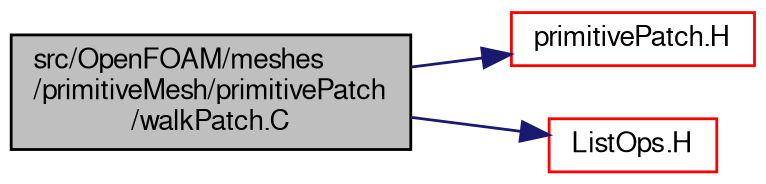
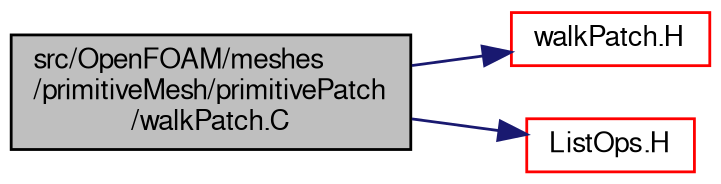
node "primitivePatch.H": label "primitivePatch.H" -> "walkPatch.H"
